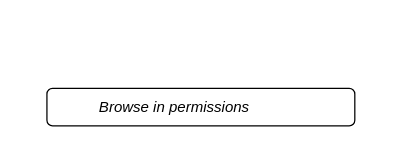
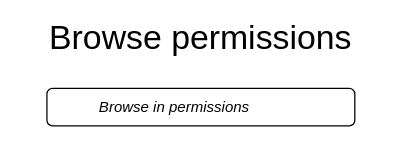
node "Browse permissions": added
